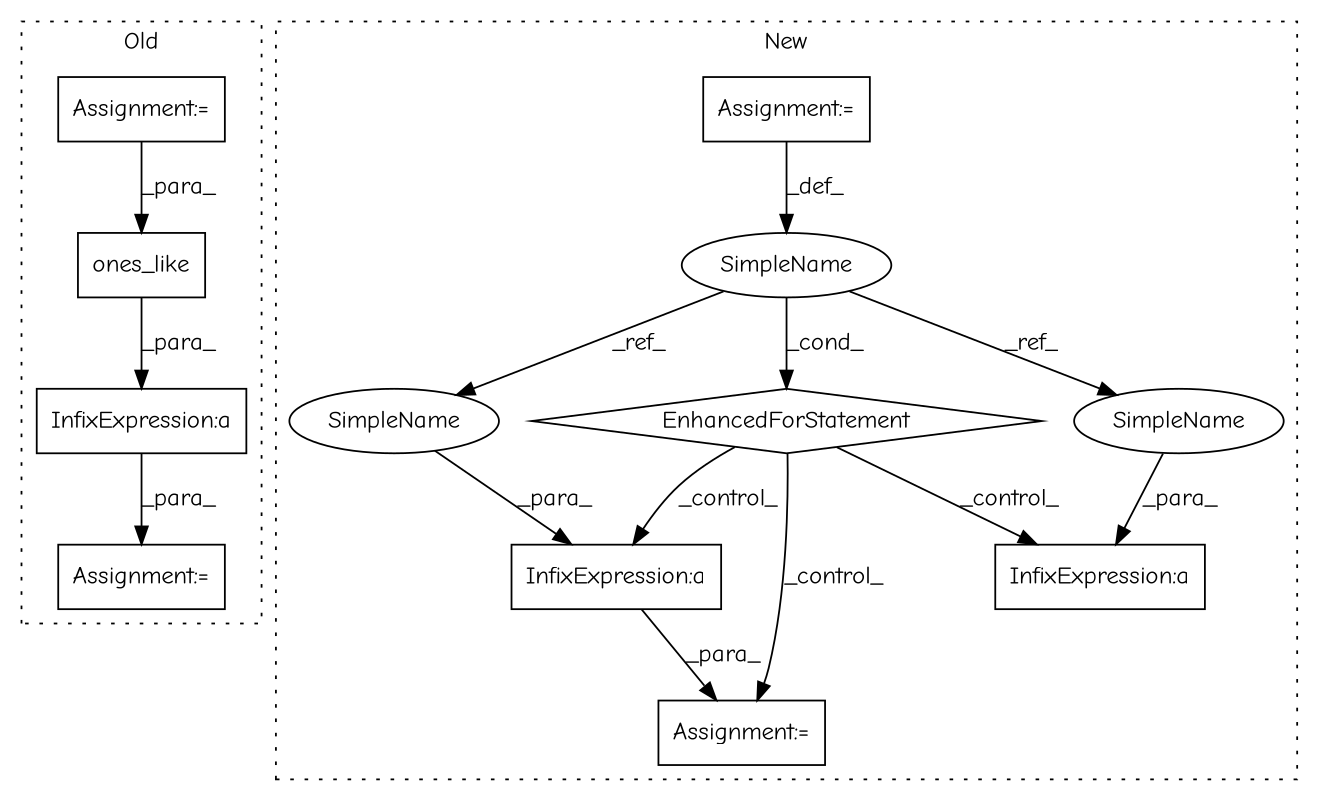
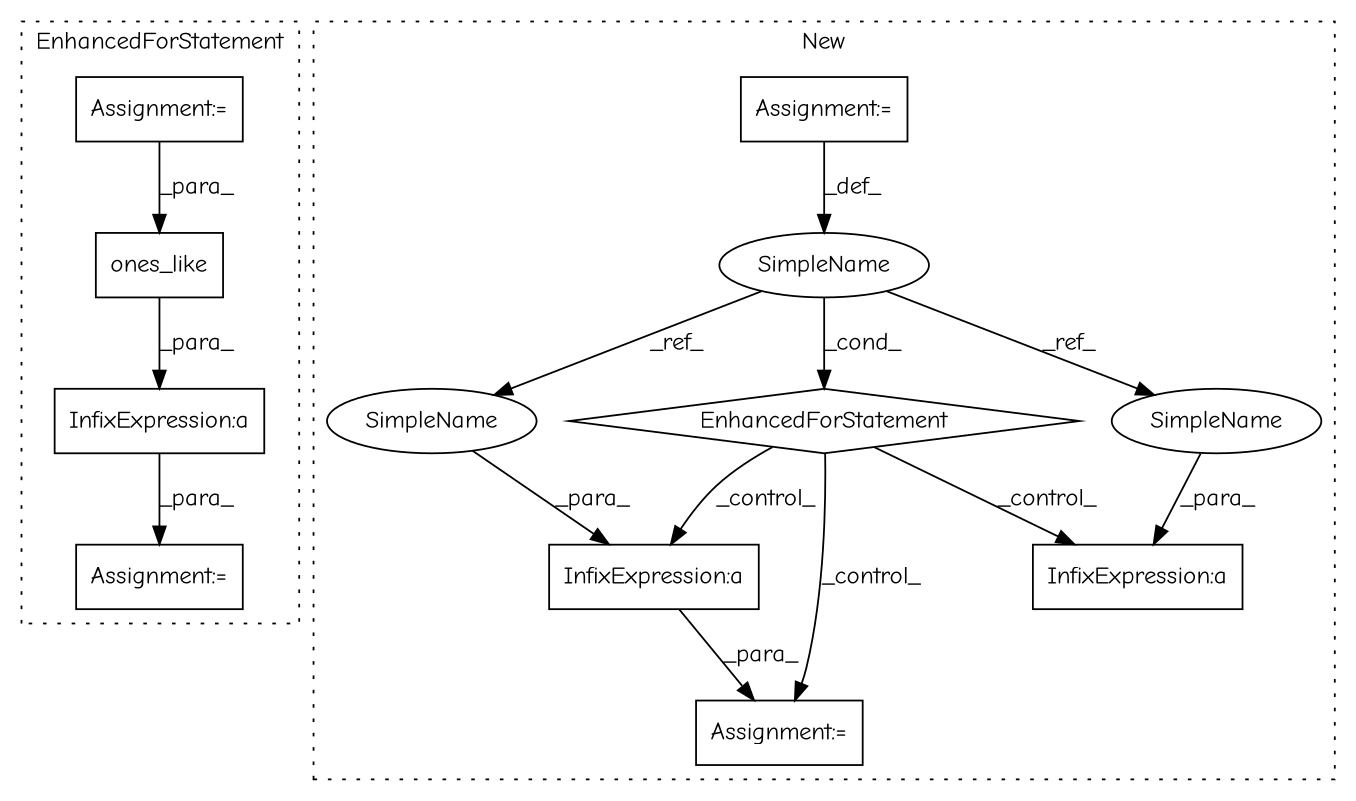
cluster "Old": label "Old" -> "EnhancedForStatement"
